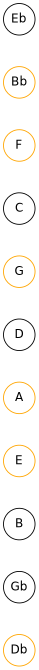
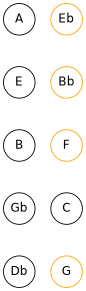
node "Eb": color black -> orange
node "D": removed
node "A": color orange -> black
node "E": color orange -> black
node "Db": color orange -> black
